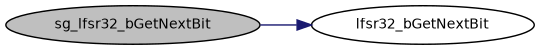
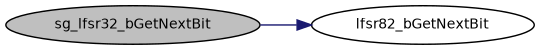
node "lfsr32_bGetNextBit": label "lfsr32_bGetNextBit" -> "lfsr82_bGetNextBit"
